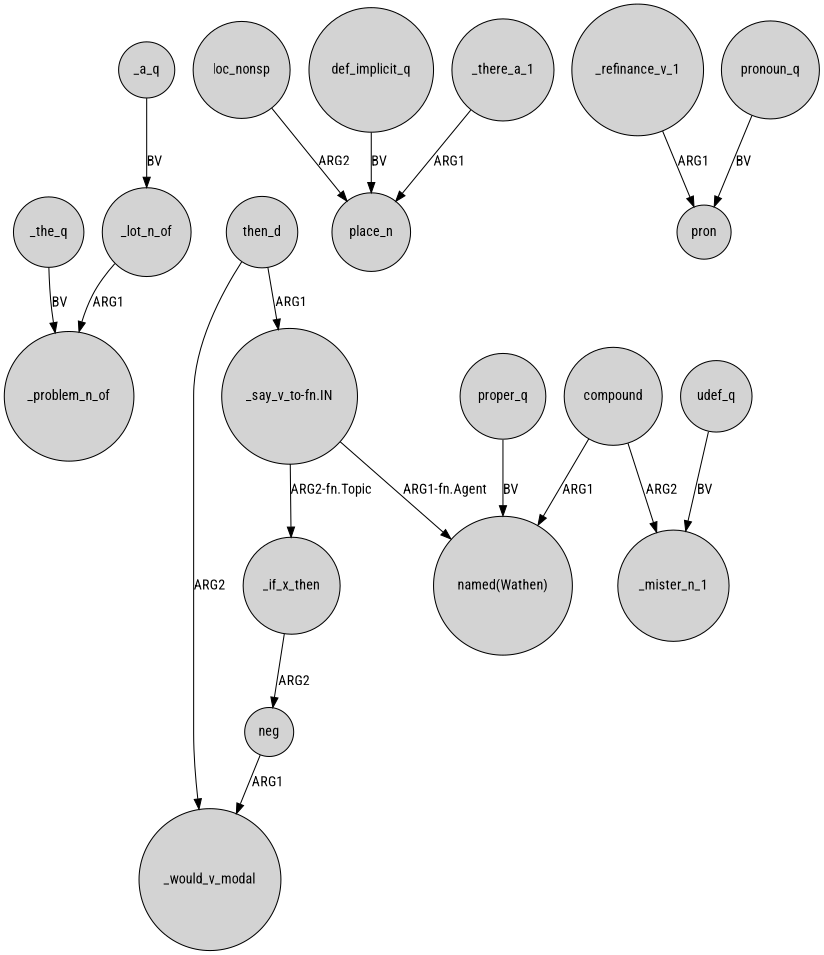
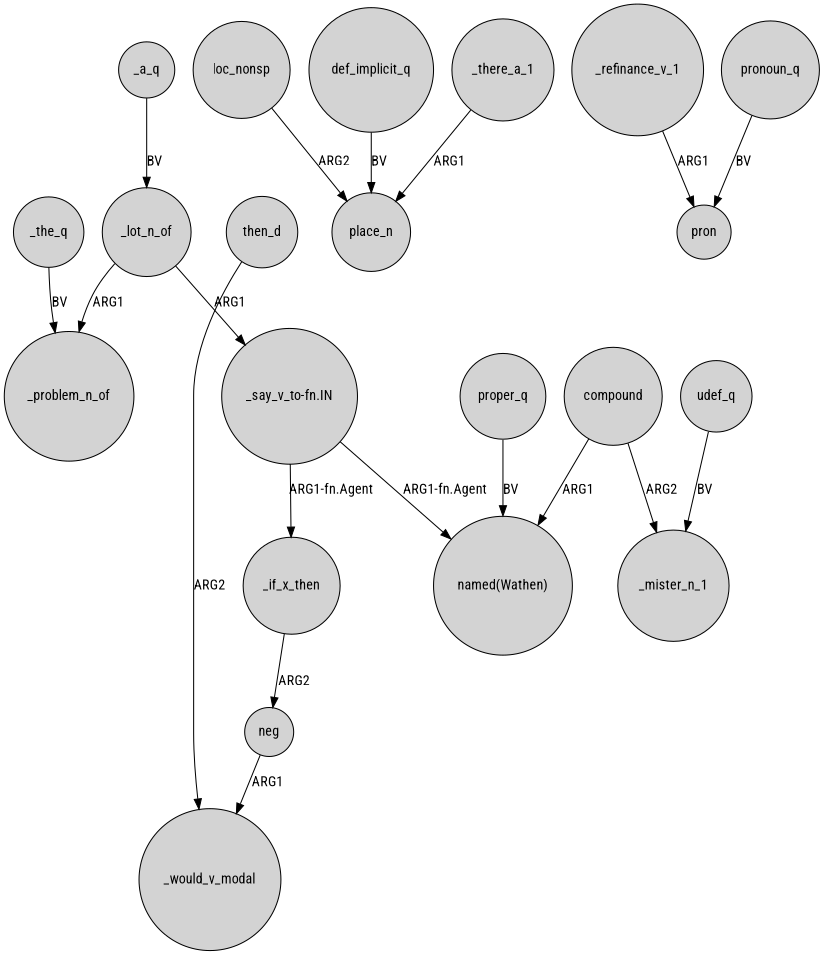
edge "then_d" -> "_say_v_to-fn.IN": now "_lot_n_of" -> "_say_v_to-fn.IN"
edge "_say_v_to-fn.IN" -> "_if_x_then": label "ARG2-fn.Topic" -> "ARG1-fn.Agent"
